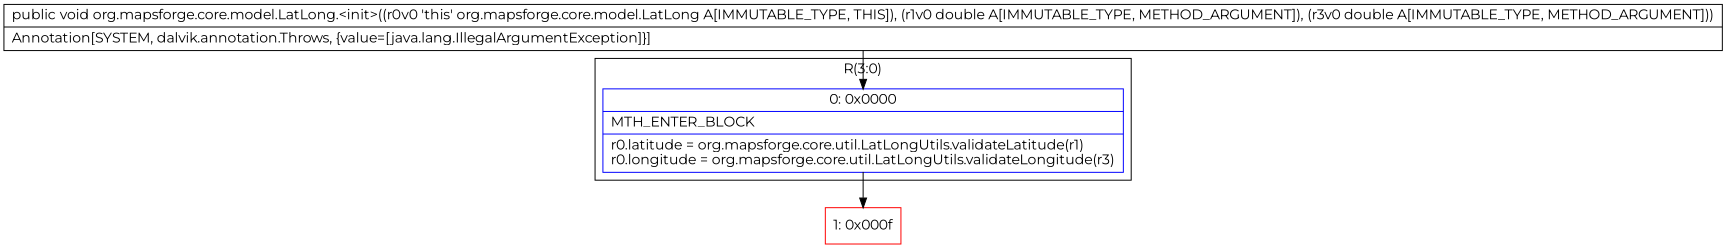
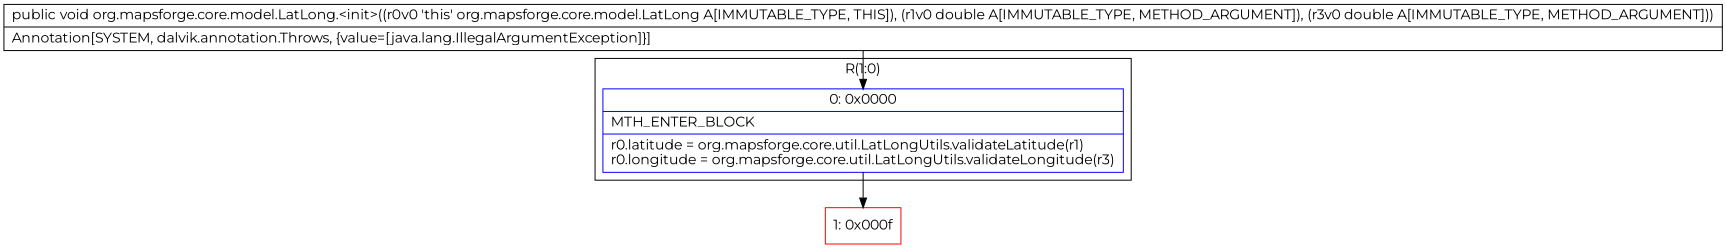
cluster "R(3:0)": label "R(3:0)" -> "R(1:0)"
